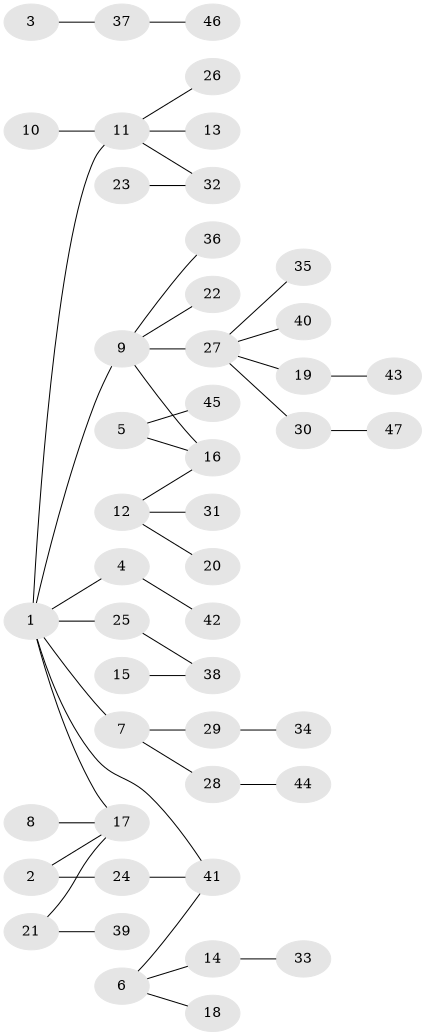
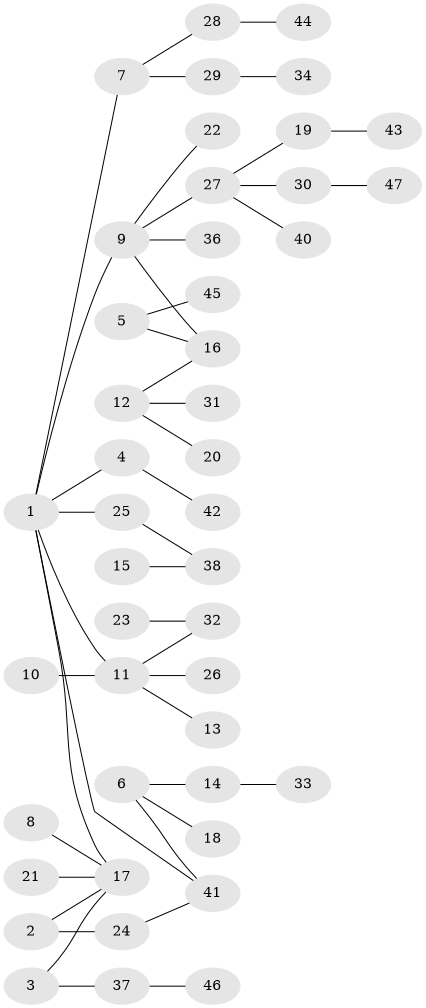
node "35": removed
node "39": removed
edge "17" -- "3": added
